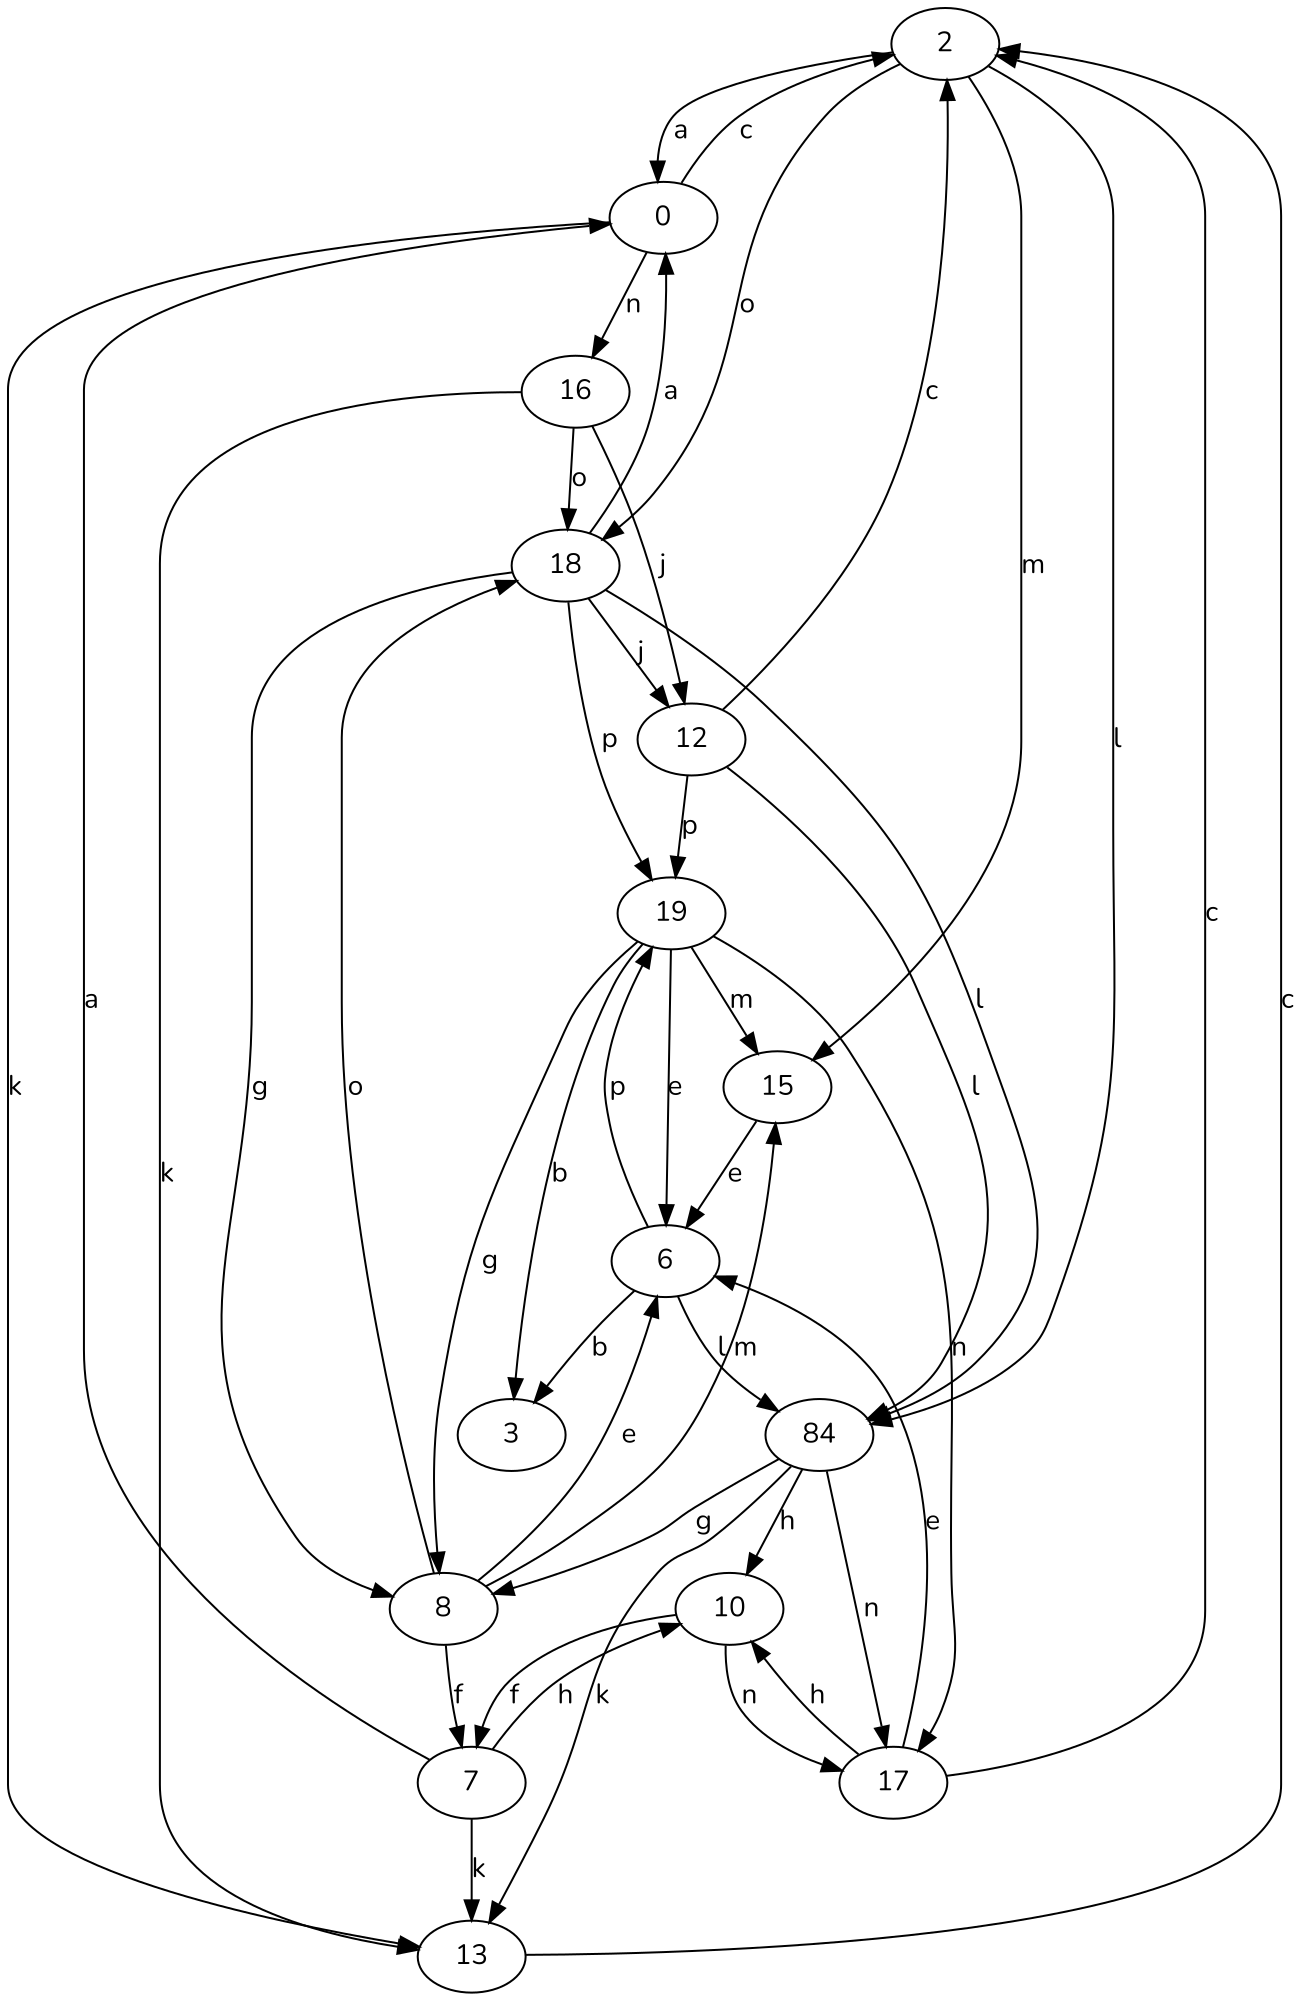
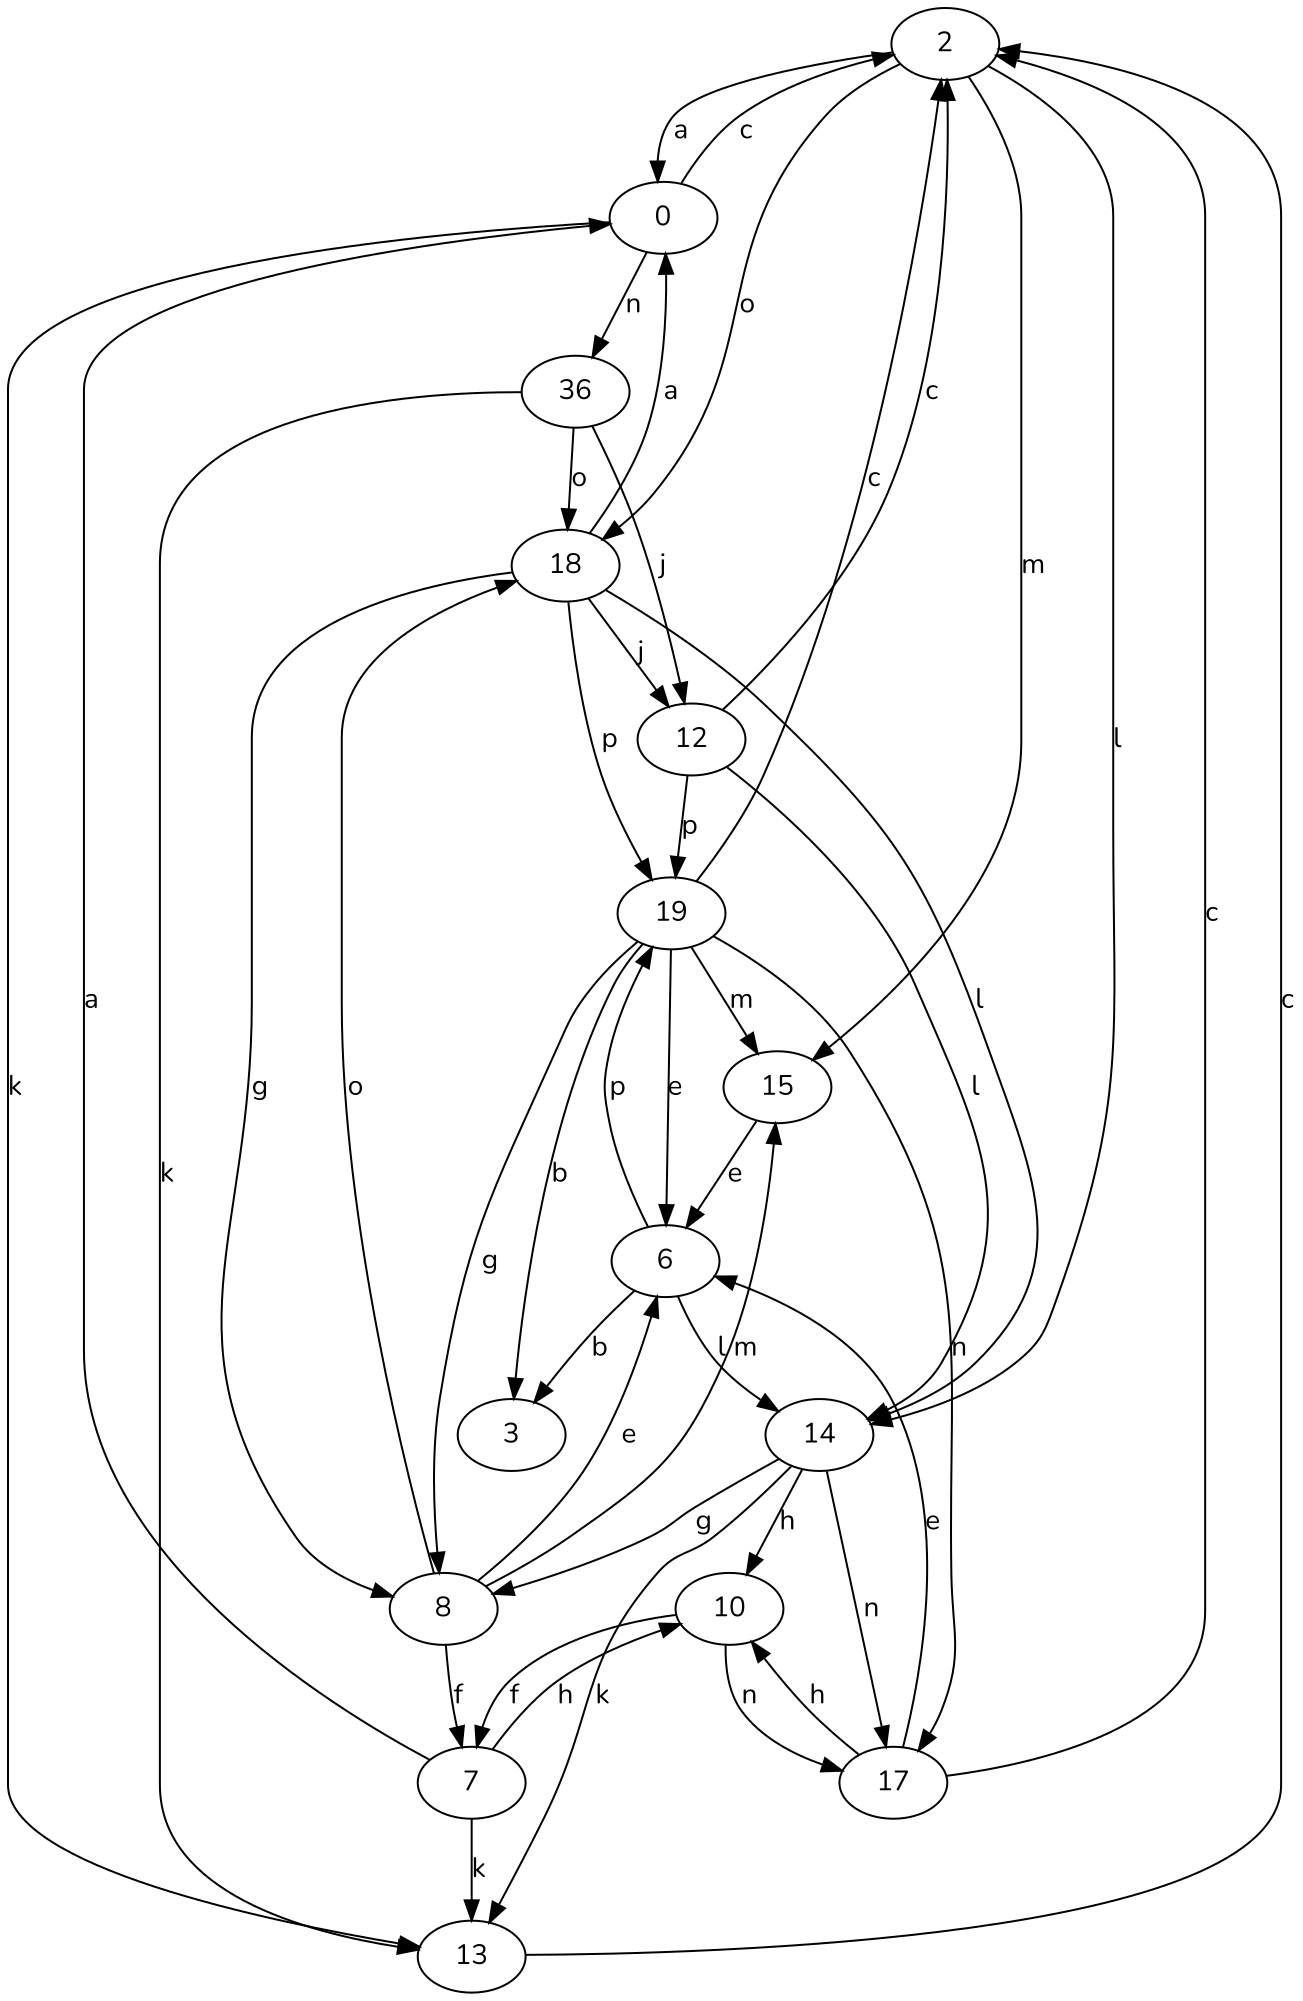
node "16": label "16" -> "36"
edge "19" -> "2": added, label "c"
node "84": label "84" -> "14"
